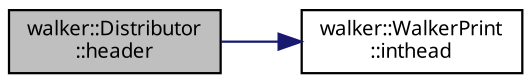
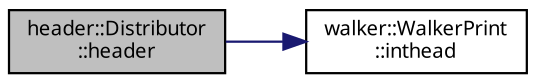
node "walker::Distributor ::header": label "walker::Distributor ::header" -> "header::Distributor ::header"
